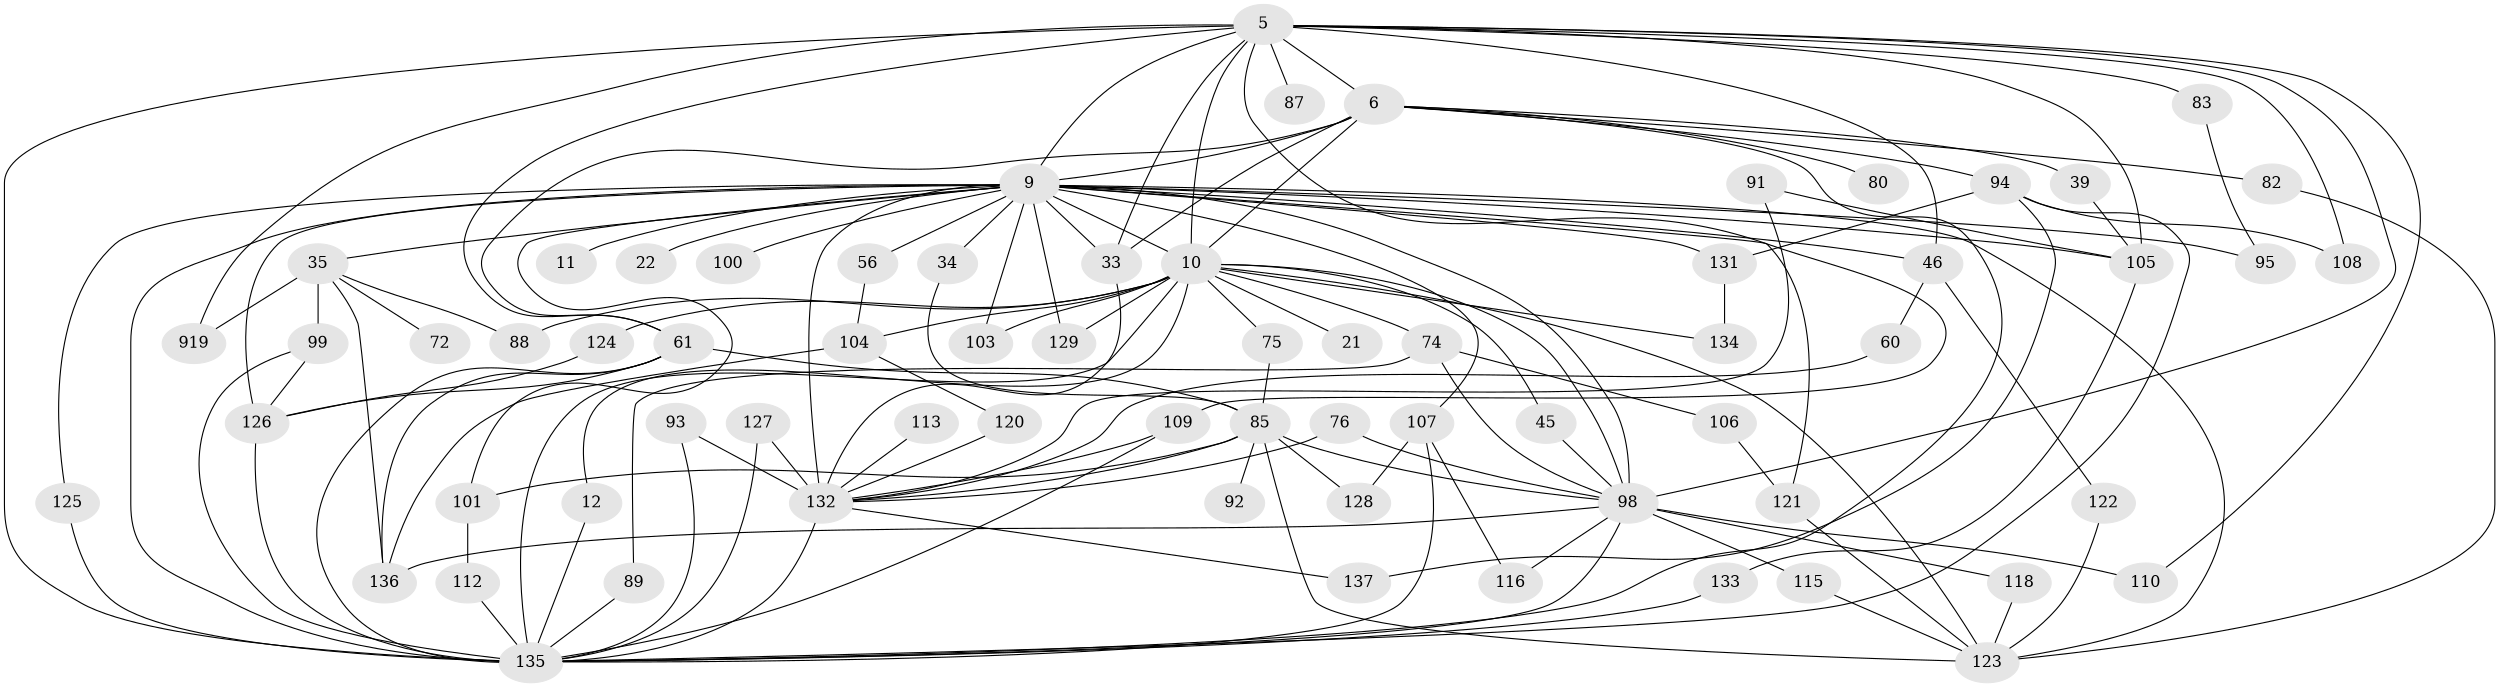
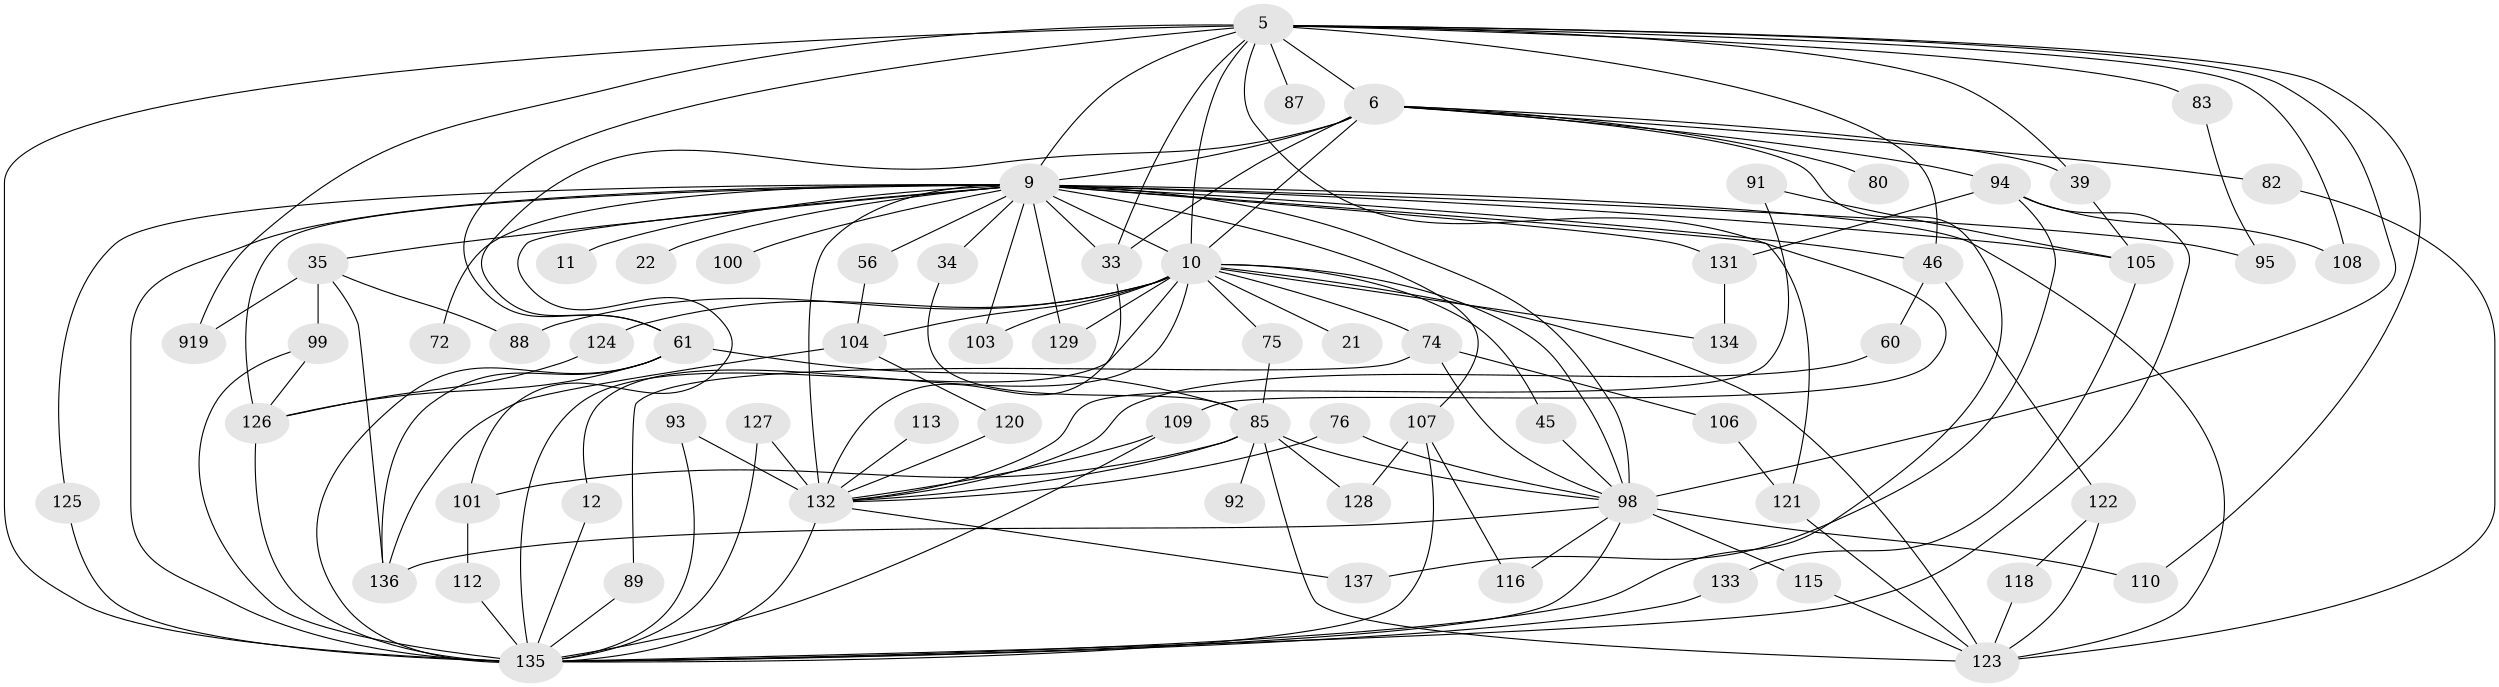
edge "5" -- "105": now "5" -- "39"
edge "35" -- "72": now "9" -- "72"
edge "98" -- "118": now "122" -- "118"
